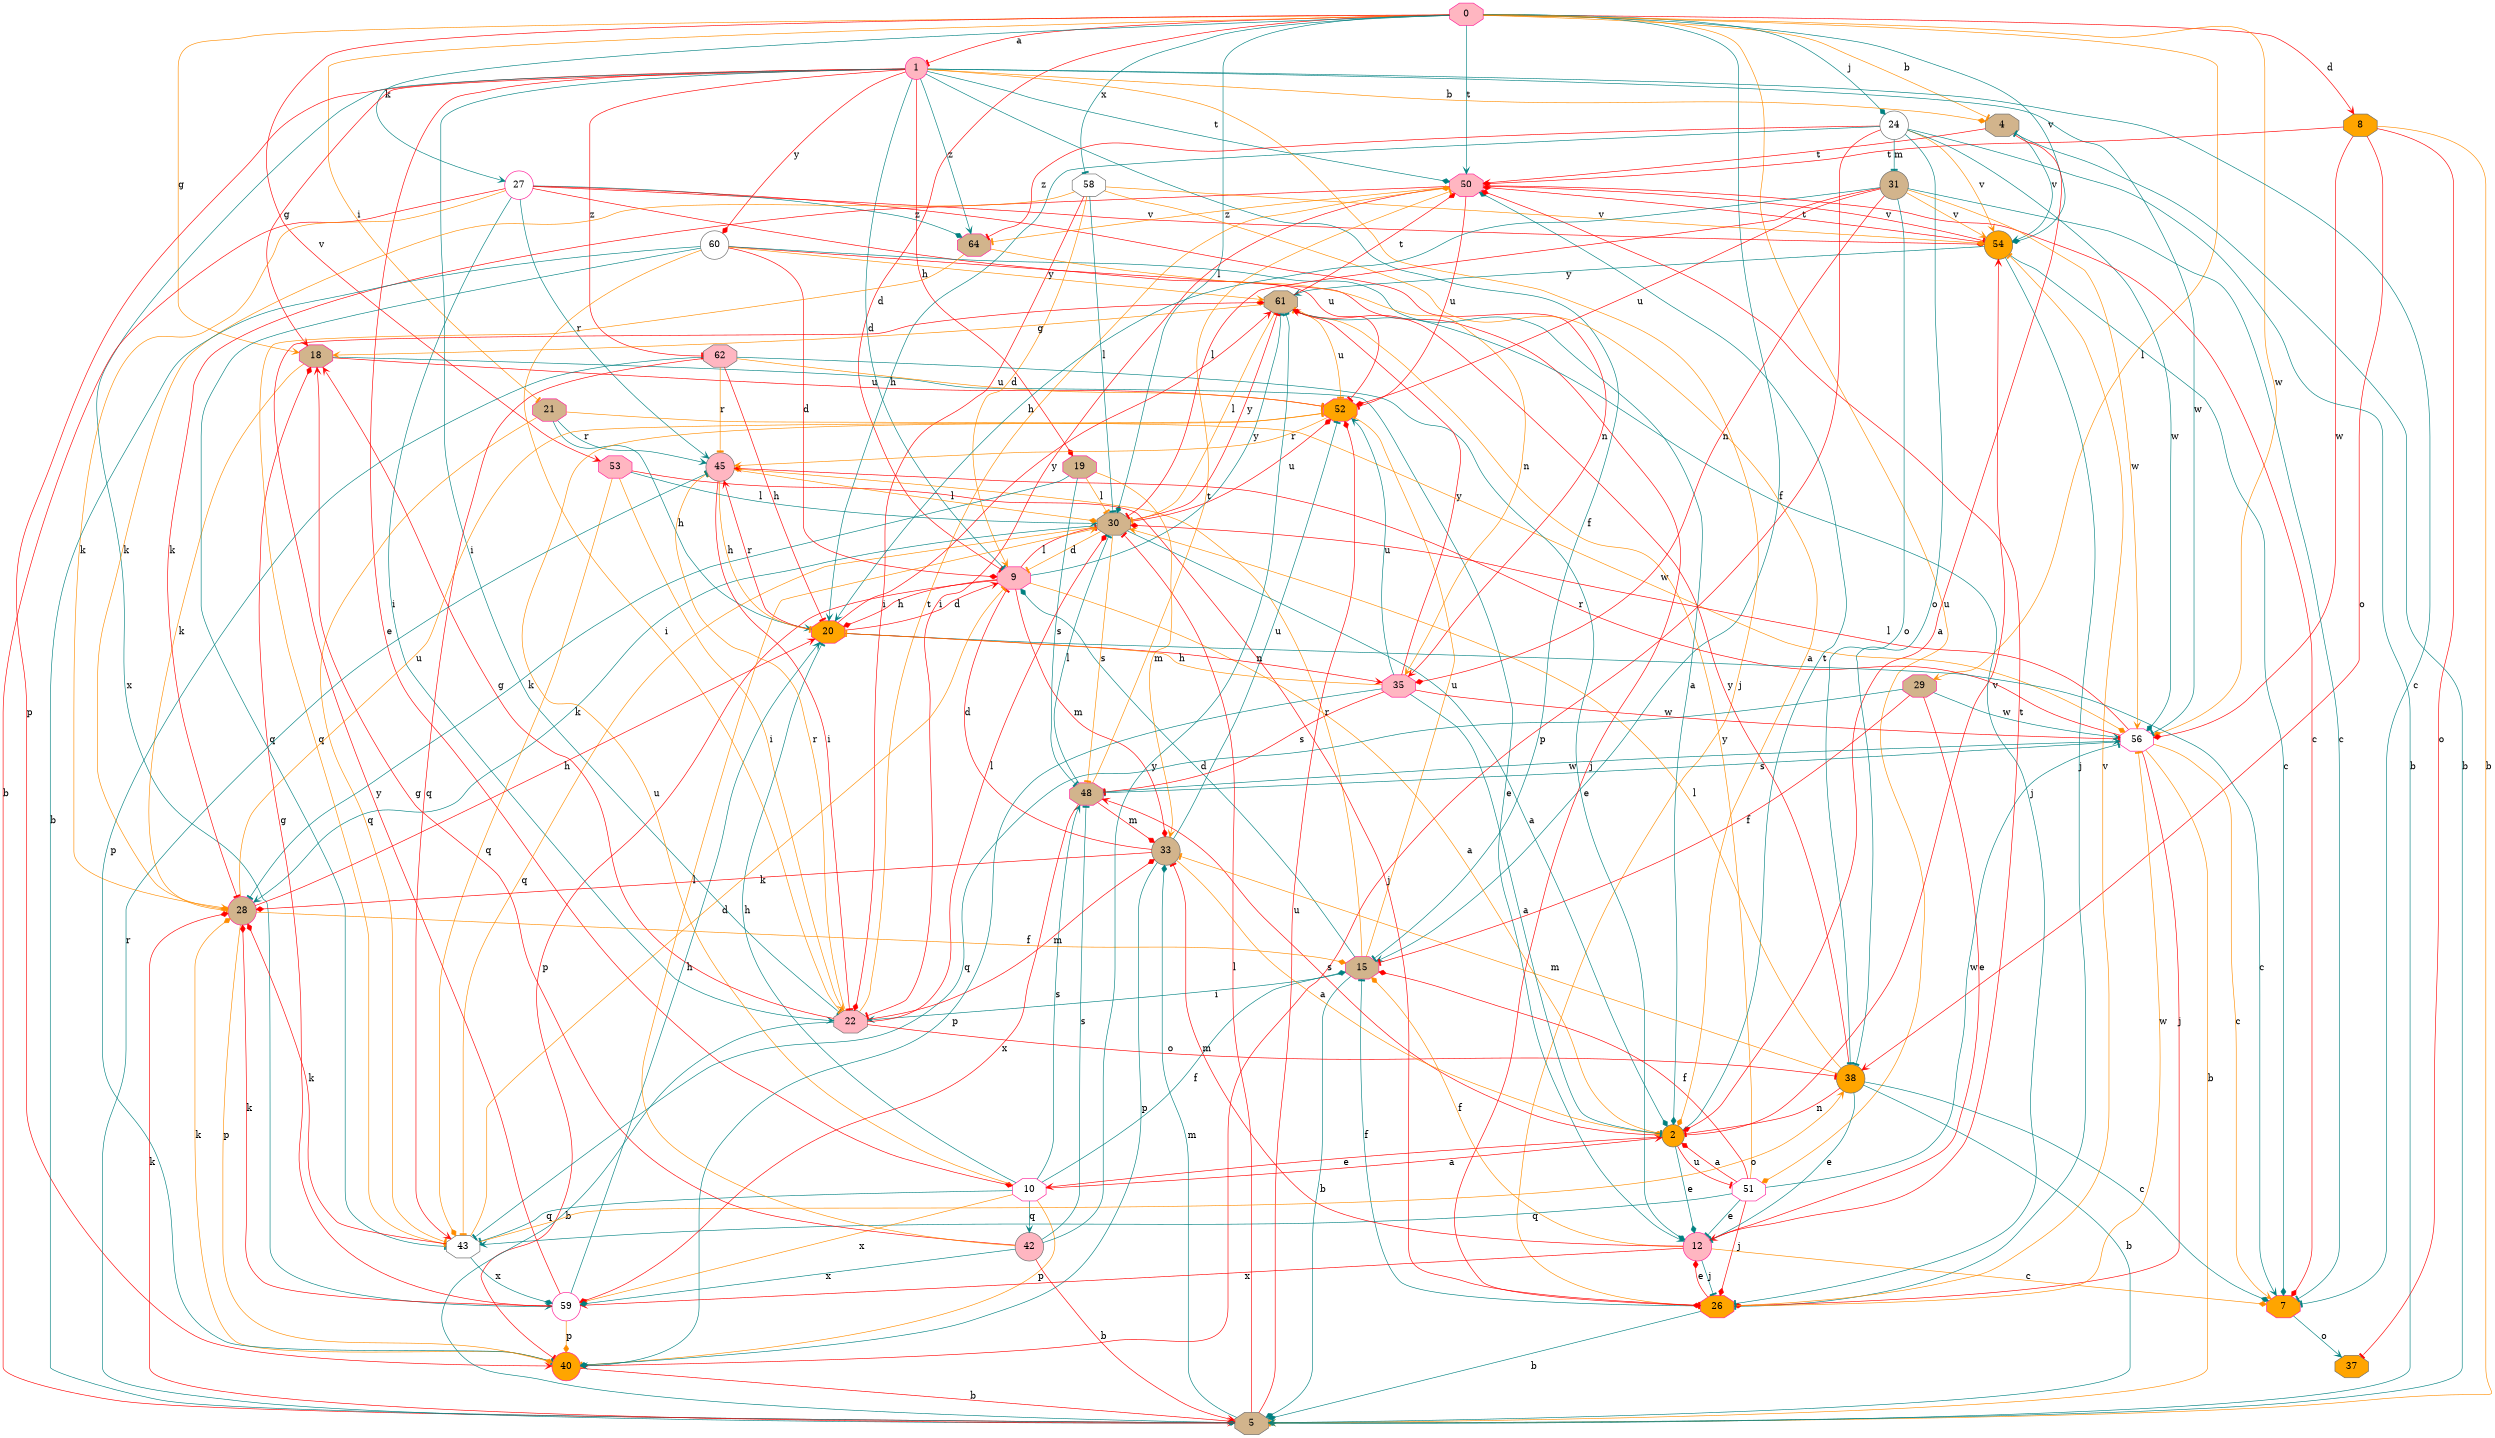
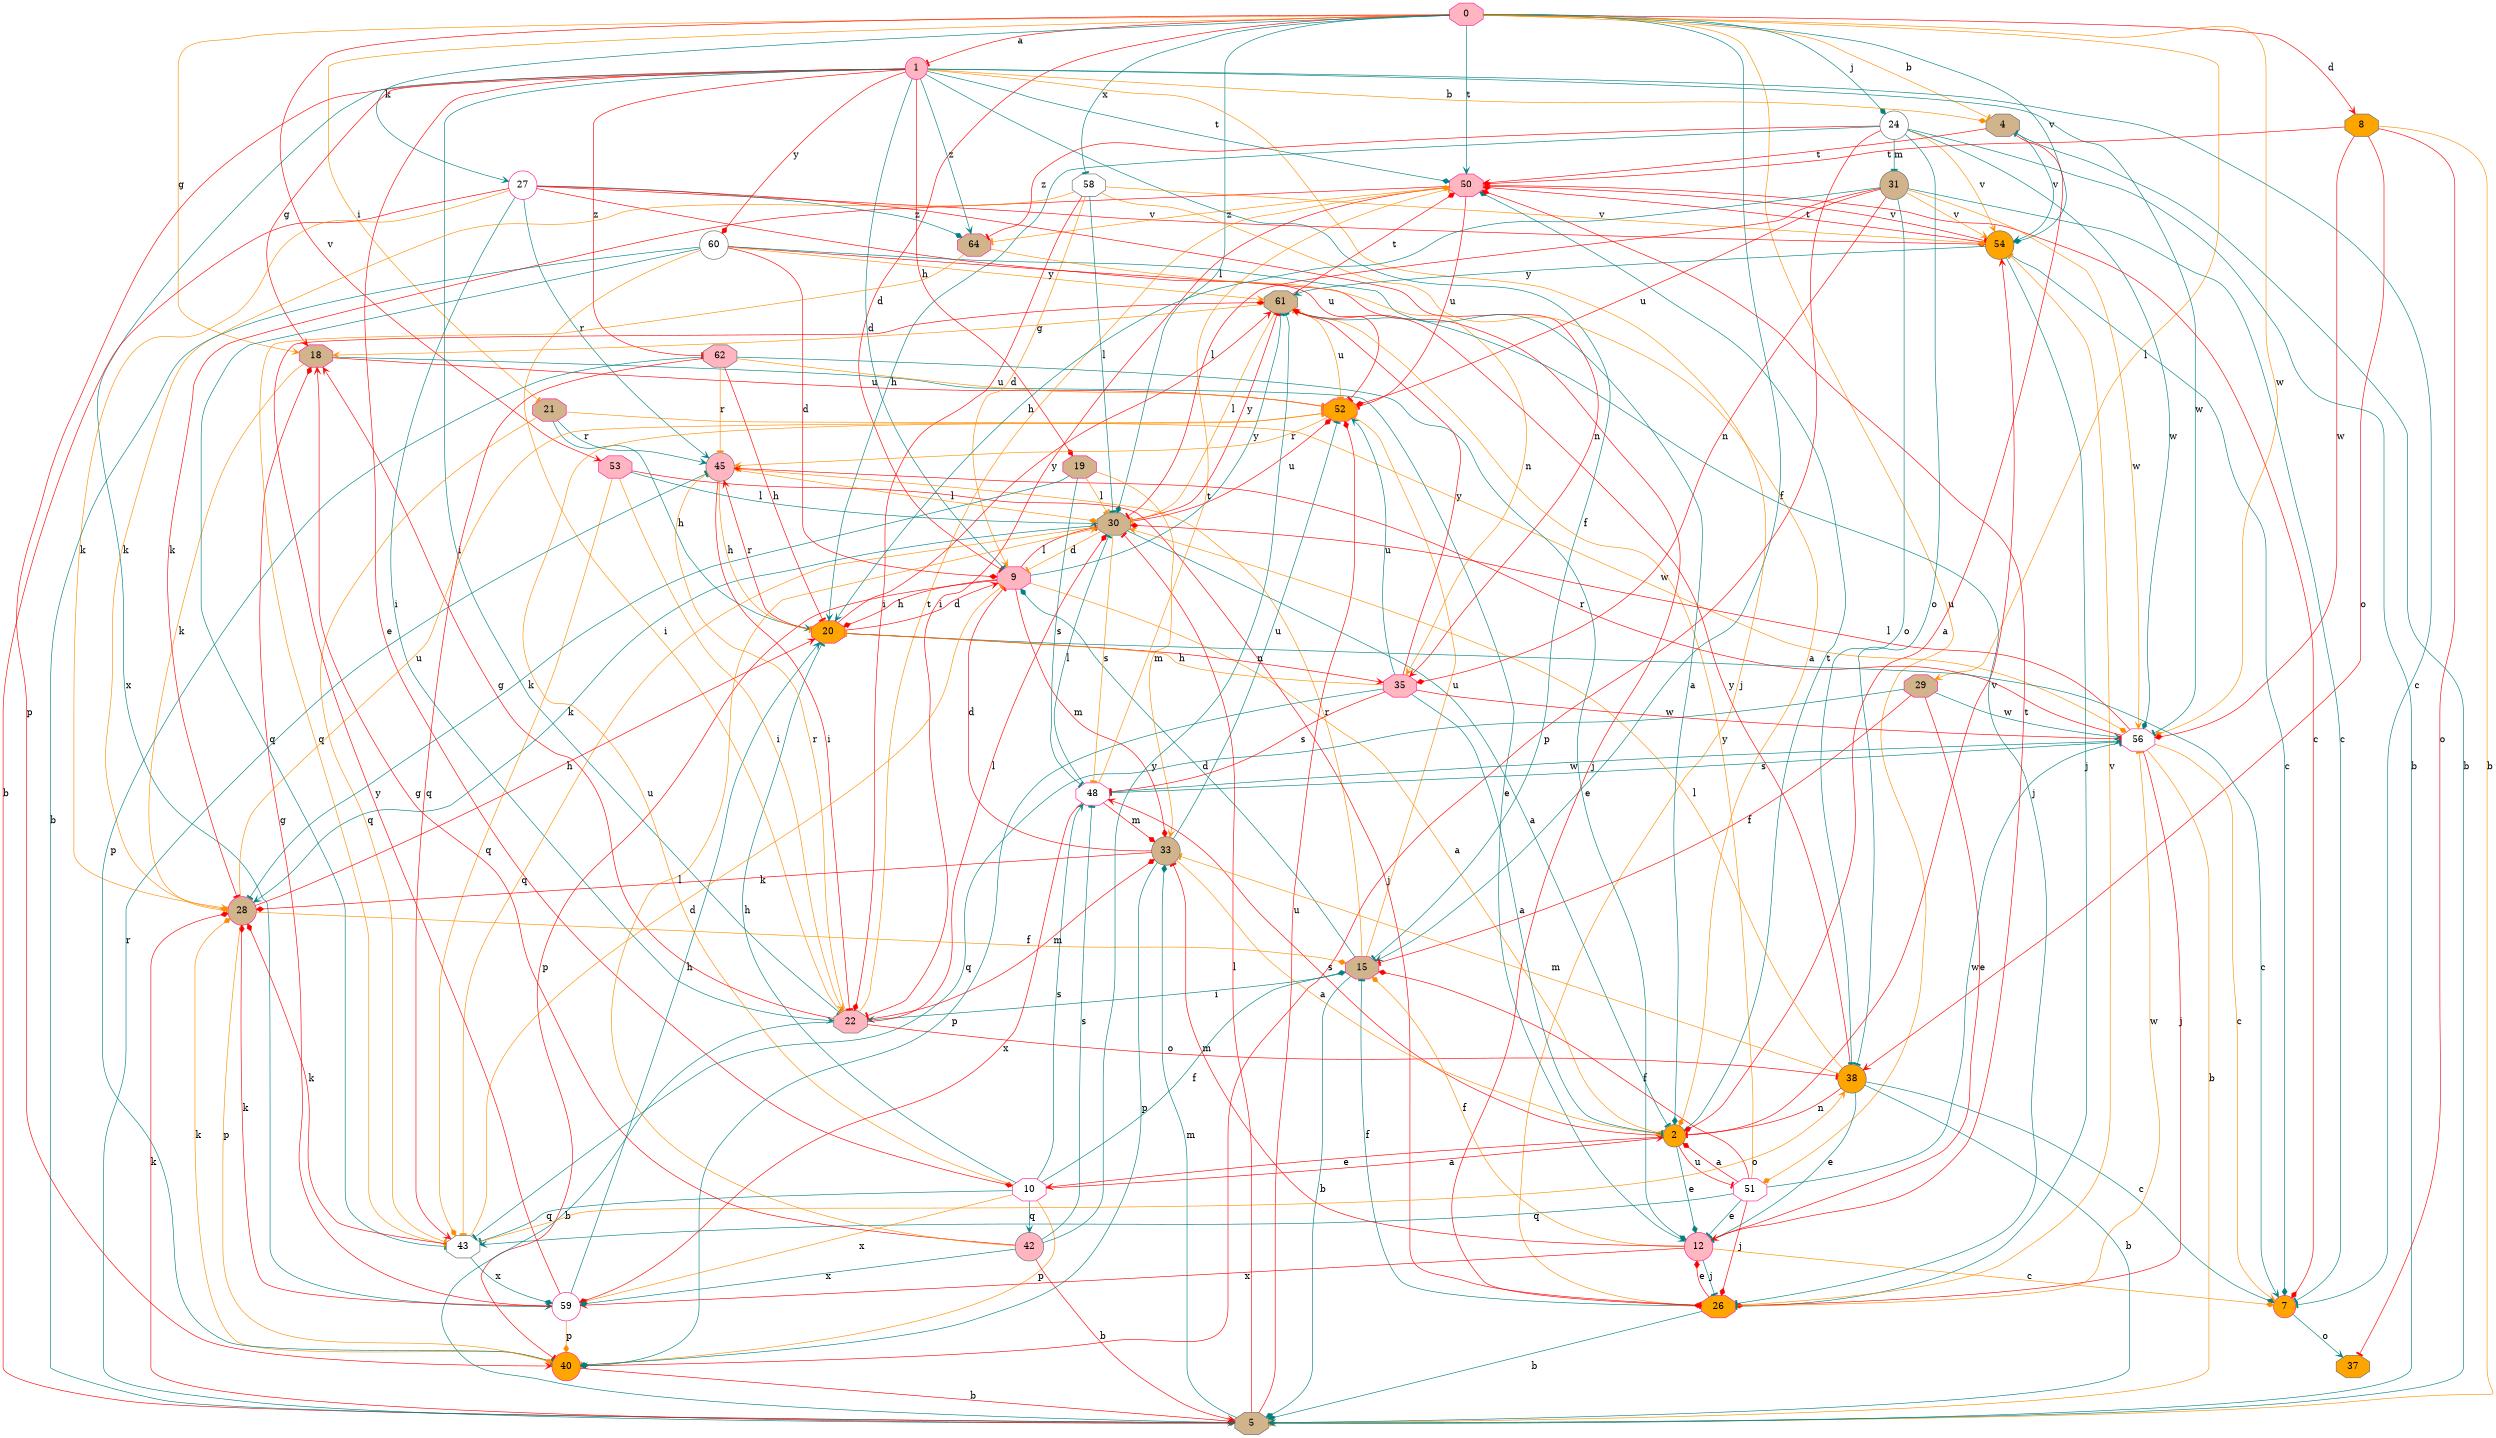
edge "30" -> "2": arrowhead diamond -> tee
node "48": fillcolor tan -> white
node "7": shape octagon -> circle
